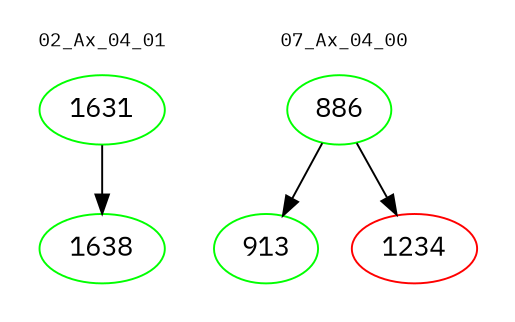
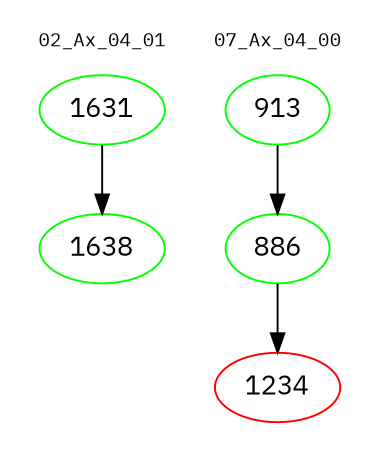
edge "886" -> "913": reversed
